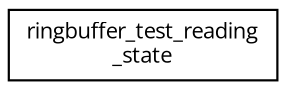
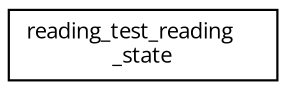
node "ringbuffer_test_reading _state": label "ringbuffer_test_reading _state" -> "reading_test_reading _state"
